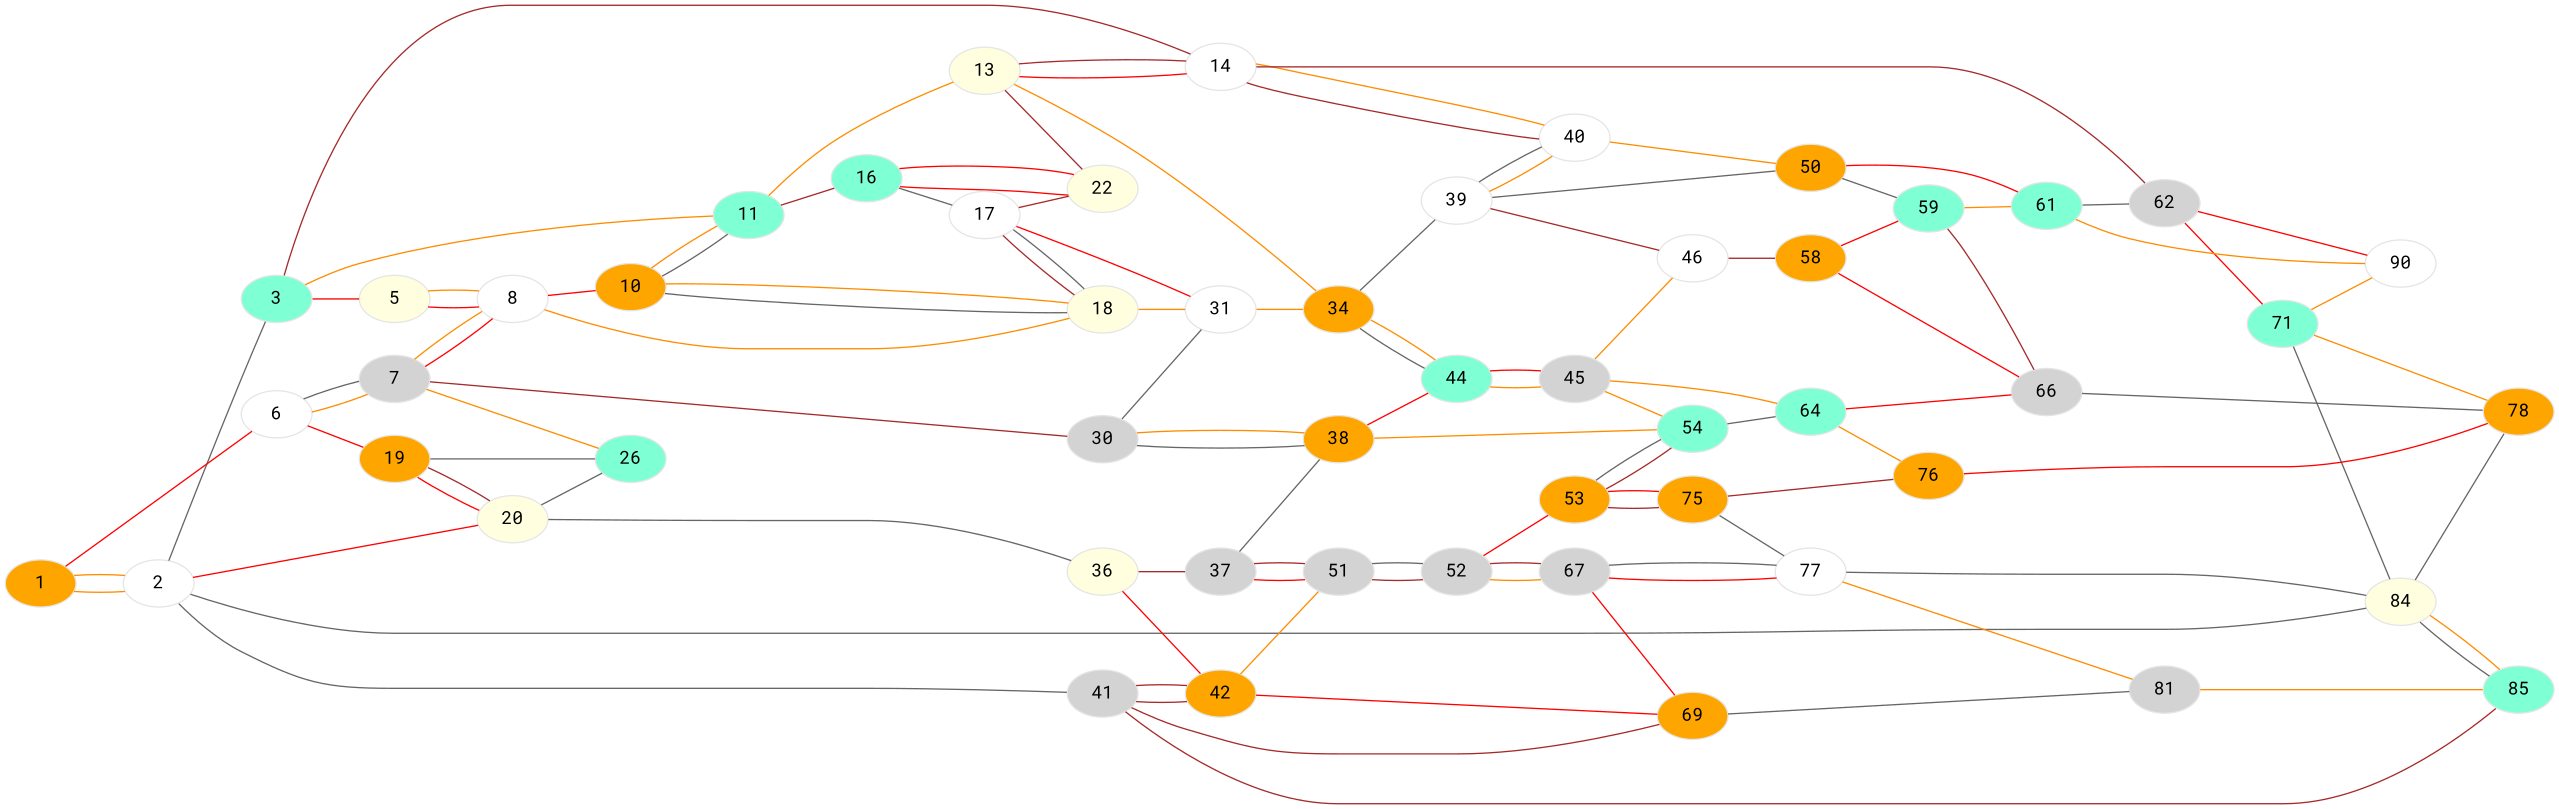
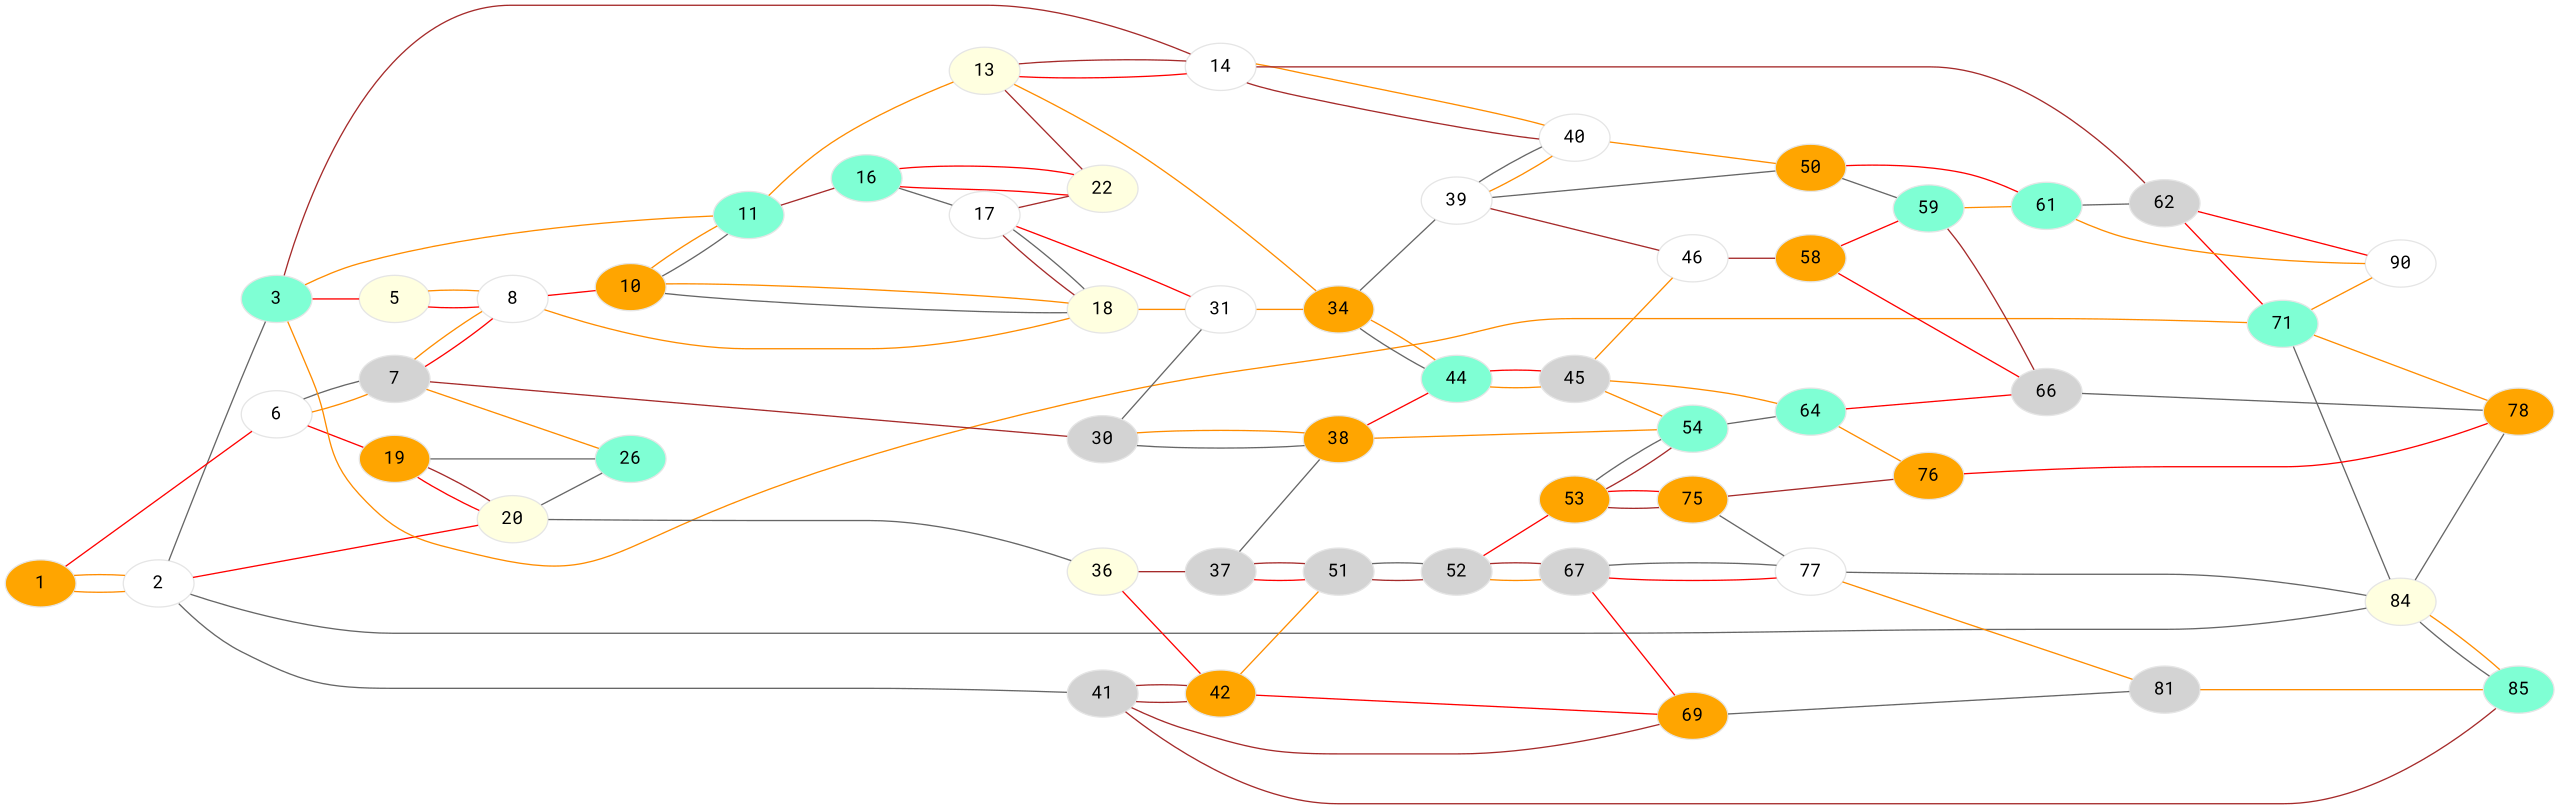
edge "3" -- "71": added
